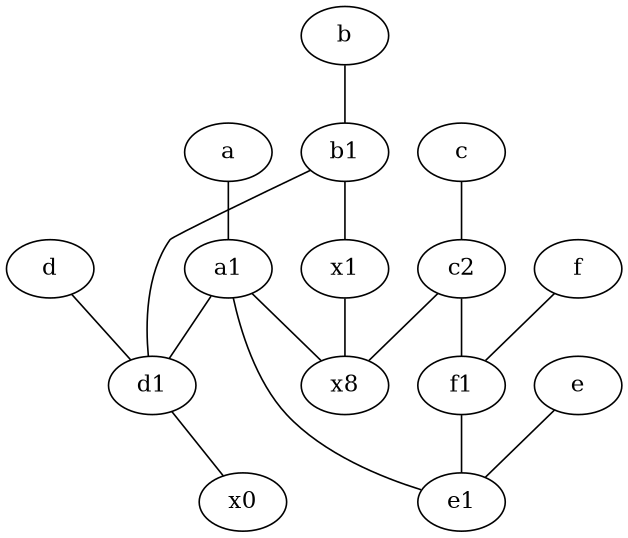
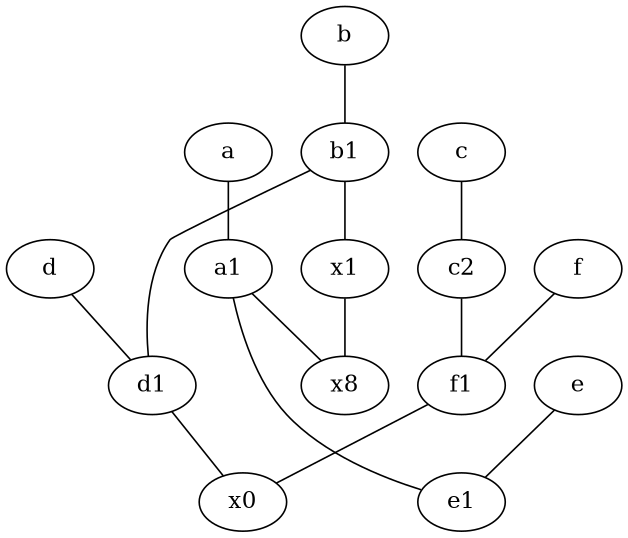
edge "a1" -- "d1": removed
edge "c2" -- "x8": removed
edge "f1" -- "e1": now "f1" -- "x0"
